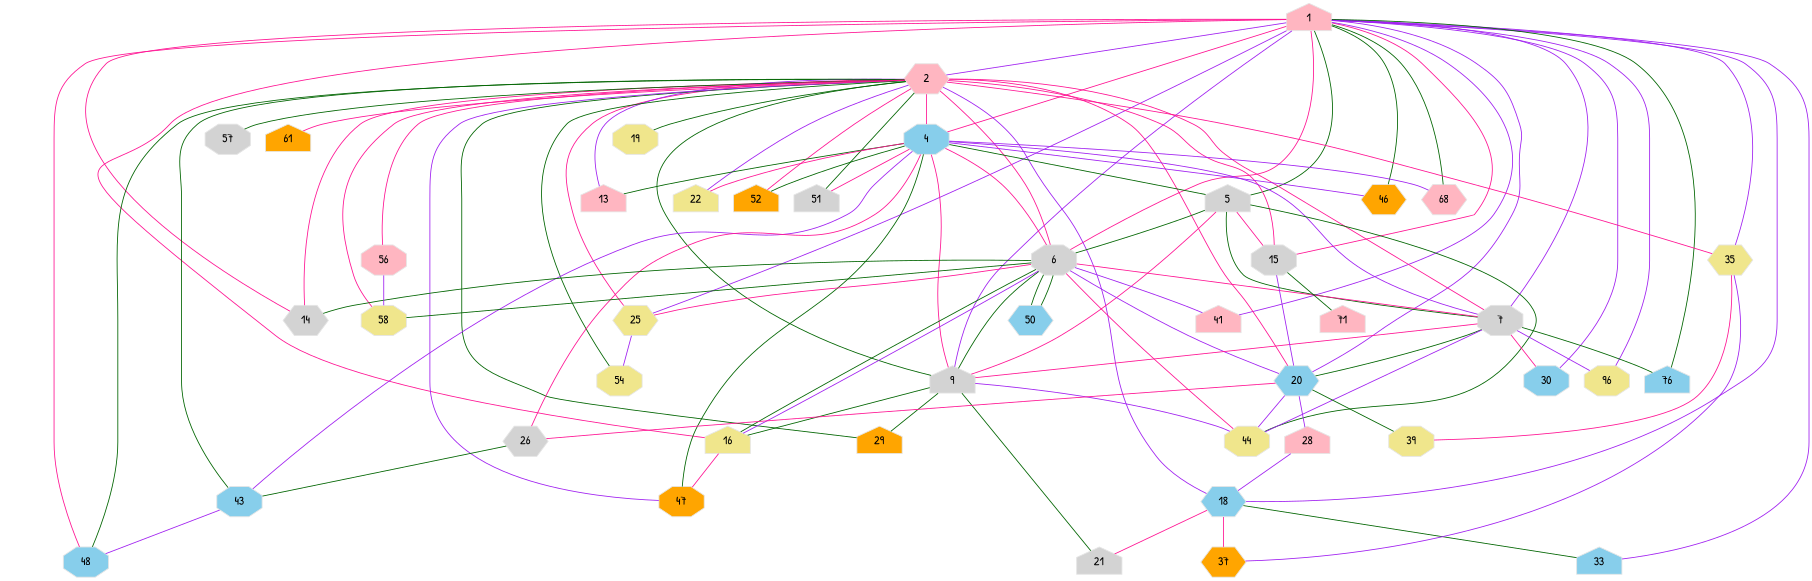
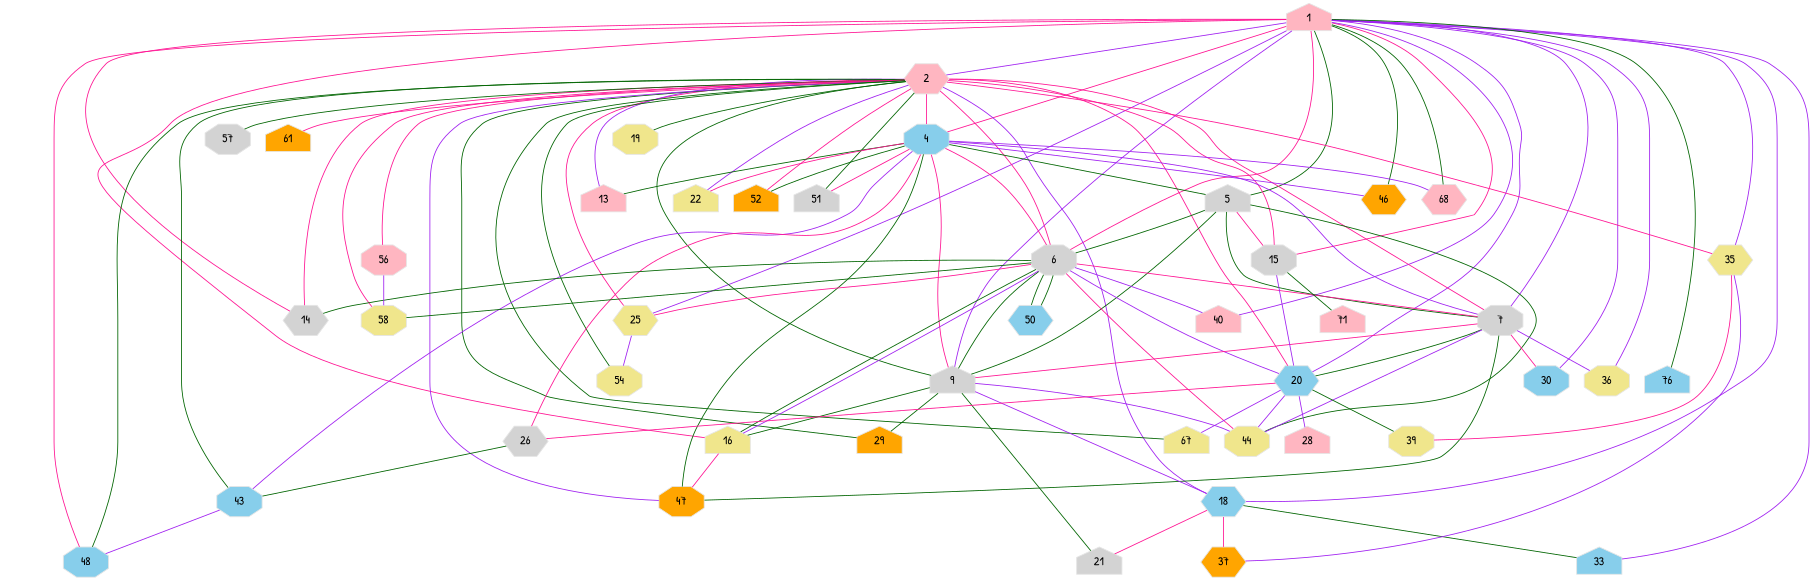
edge "5" -- "9": color deeppink -> darkgreen
node "41": label "41" -> "40"
edge "7" -- "76": now "7" -- "47"
node "96": label "96" -> "36"
node "67": added
edge "28" -- "18": now "9" -- "18"
